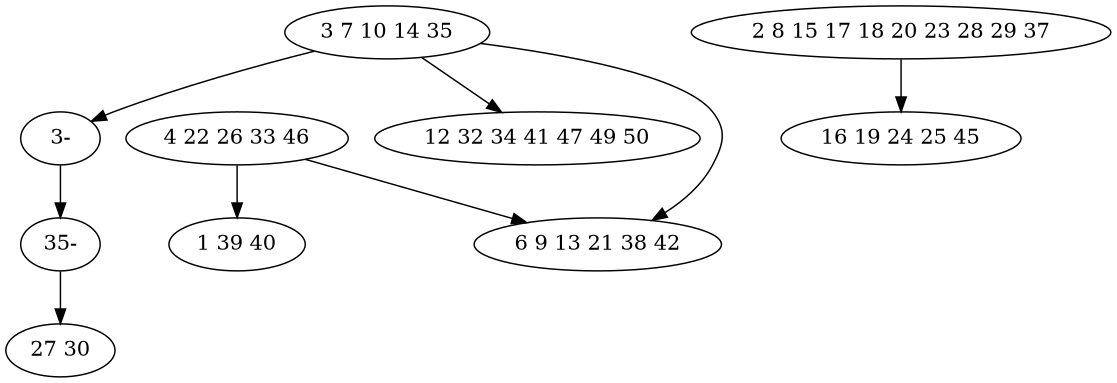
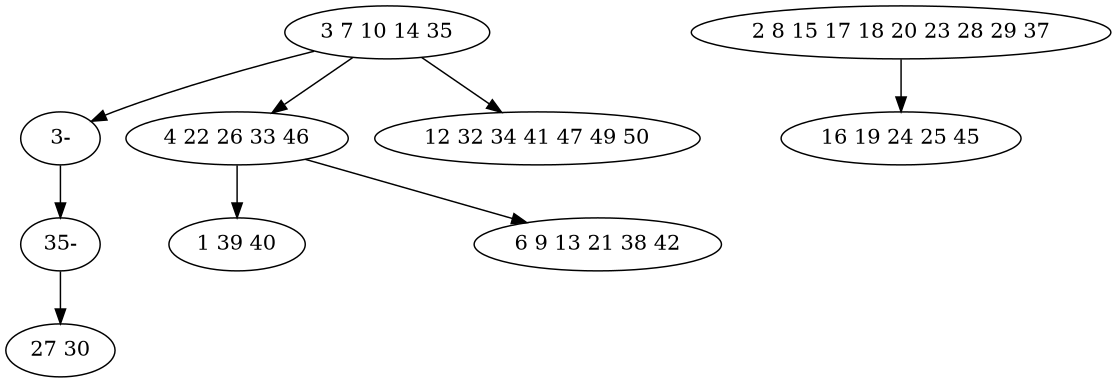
edge "3 7 10 14 35" -> "6 9 13 21 38 42": now "3 7 10 14 35" -> "4 22 26 33 46"
